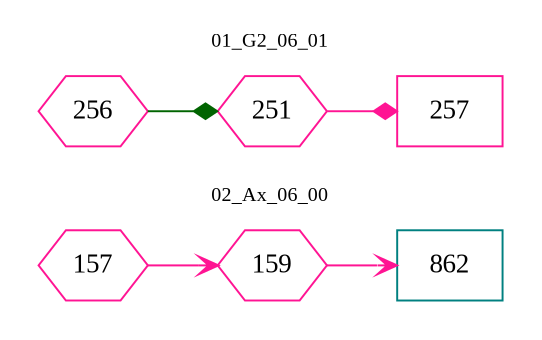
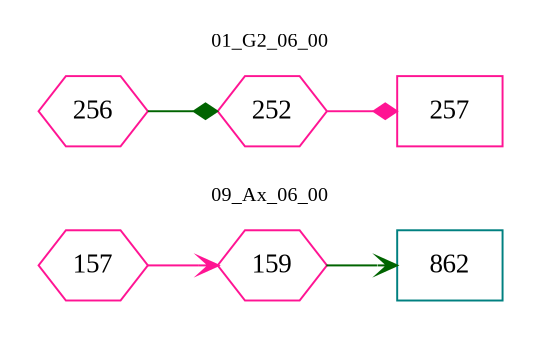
cluster "01_G2_06_01": label "01_G2_06_01" -> "01_G2_06_00"
node "251": label "251" -> "252"
cluster "02_Ax_06_00": label "02_Ax_06_00" -> "09_Ax_06_00"
edge "159" -> "862": color deeppink -> darkgreen
